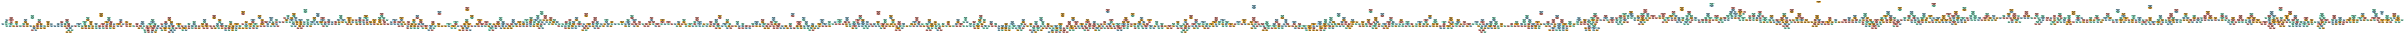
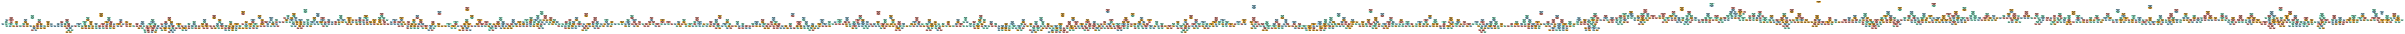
node "squared_error = 0.0 samples = 1 value = 10092.2": removed
